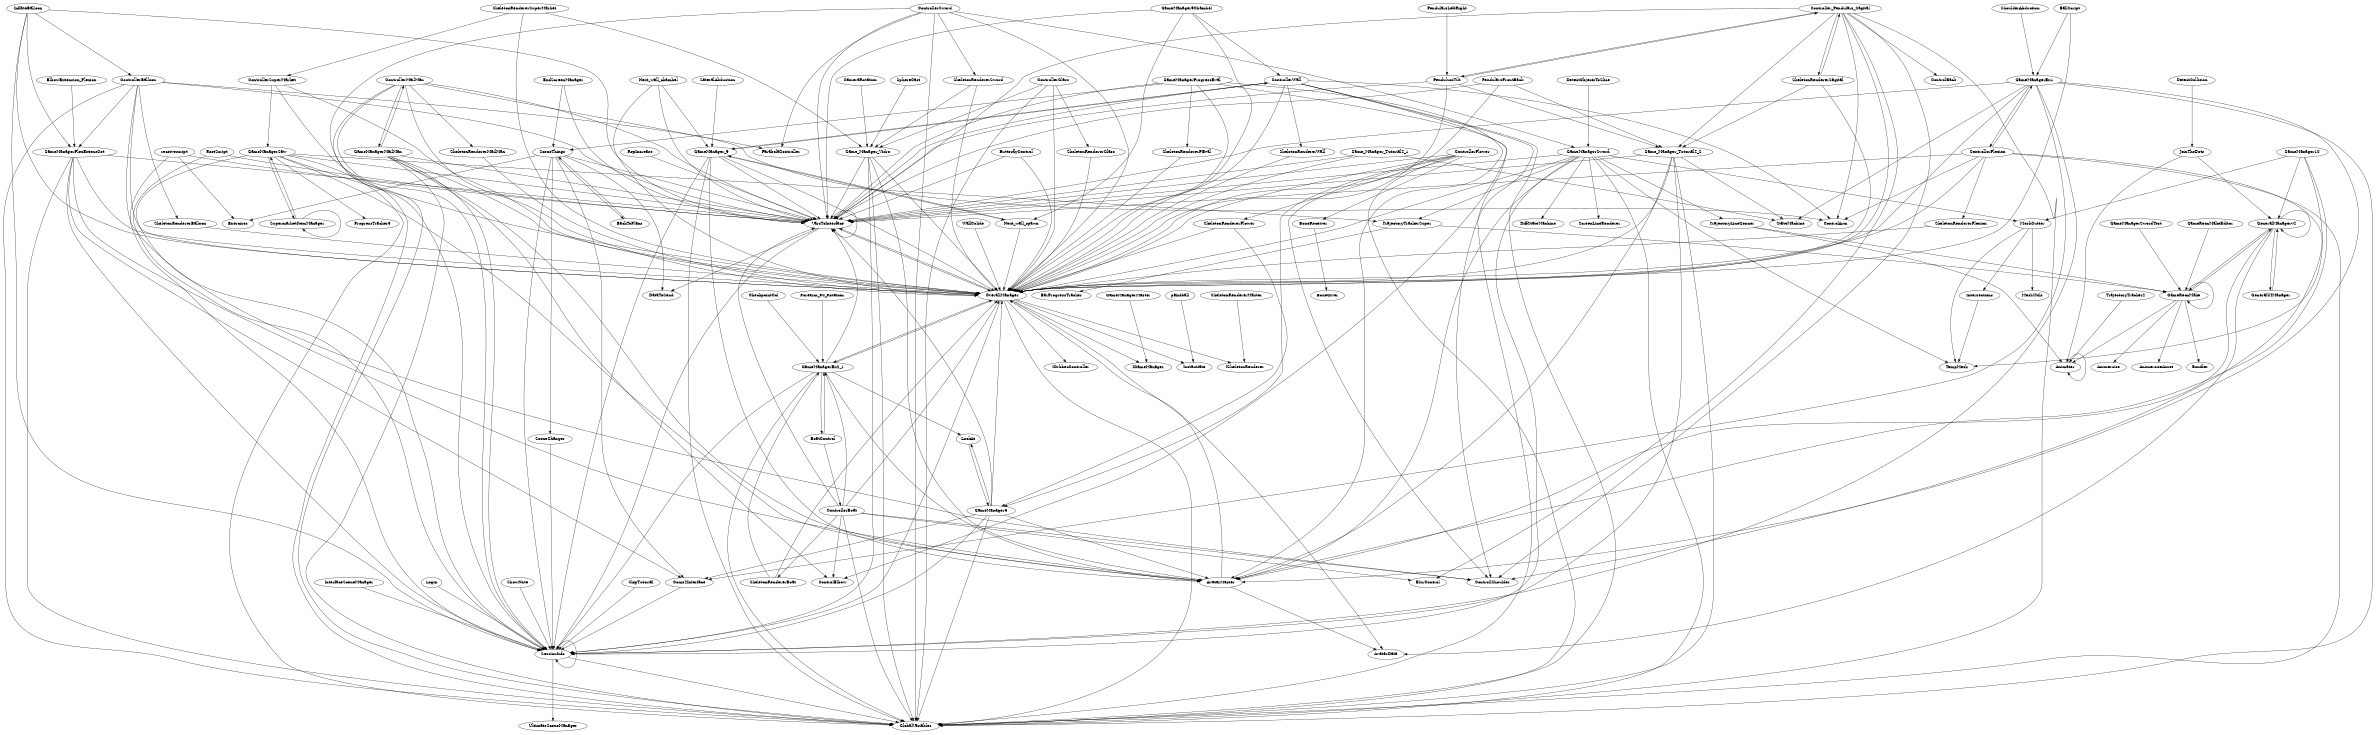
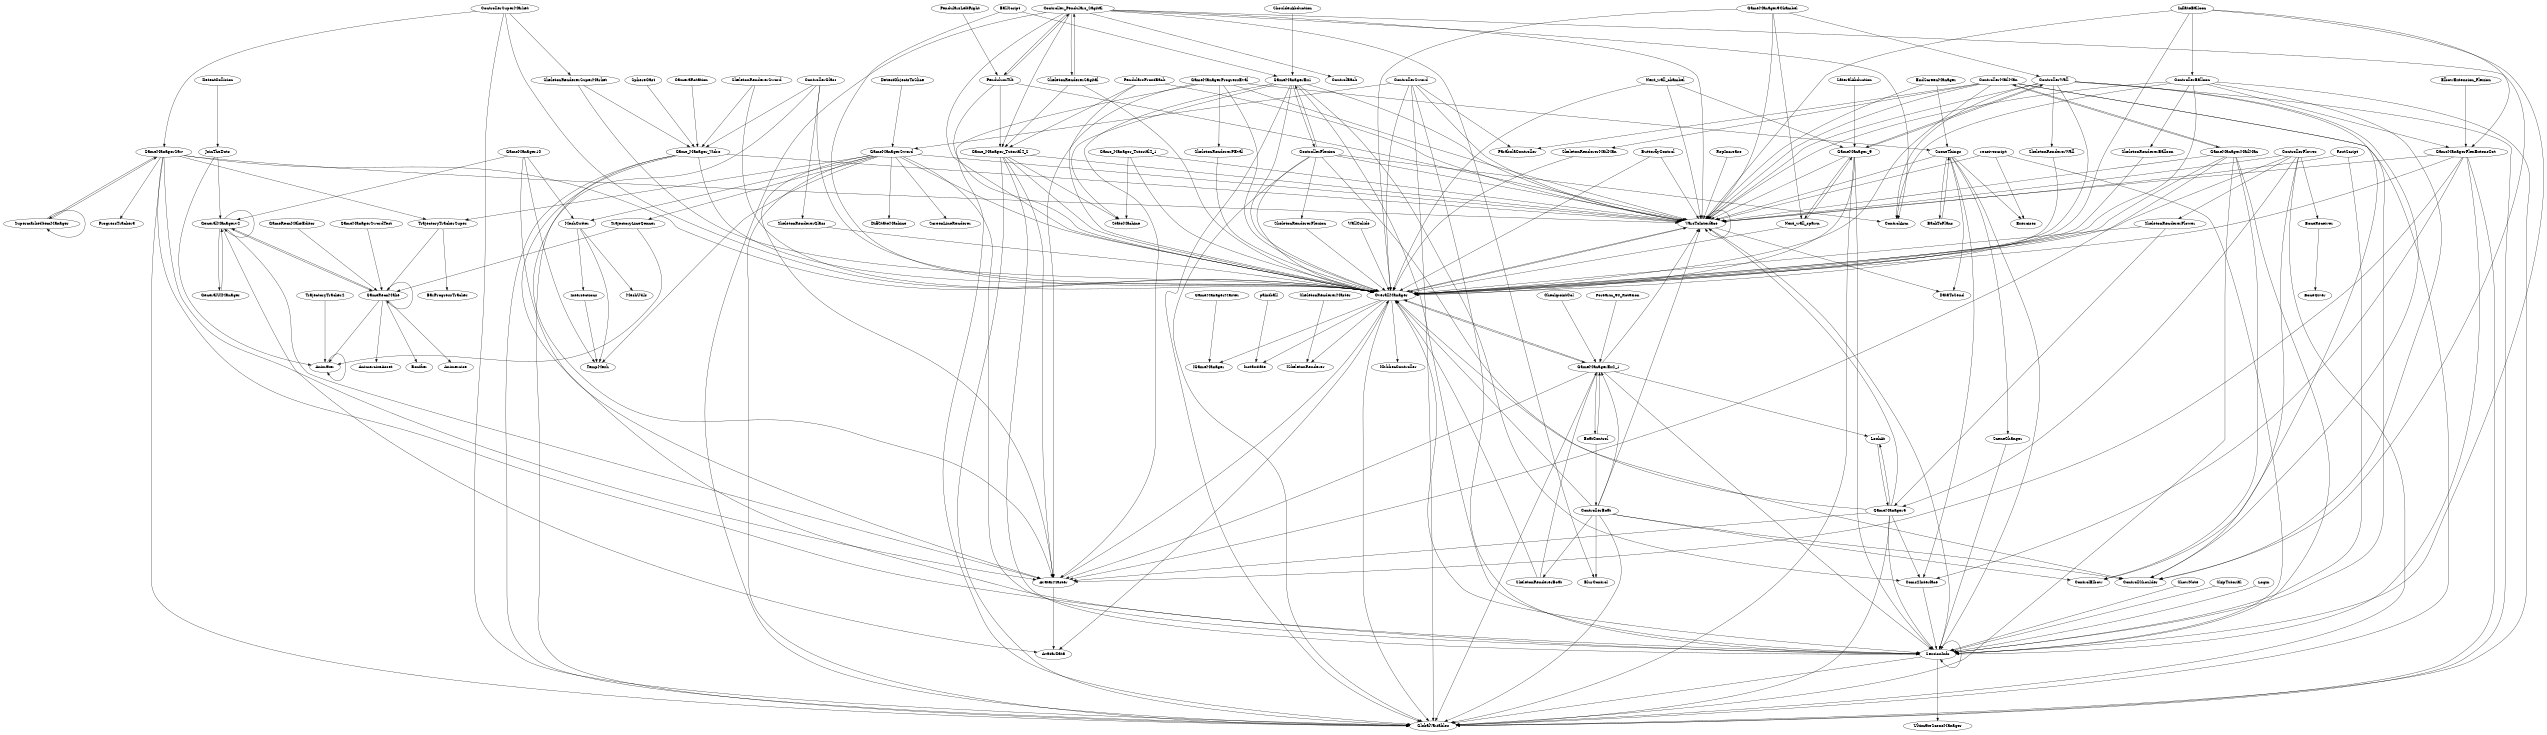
edge "ControllerSword" -> "SkeletonRendererSword": removed
edge "SkeletonRendererSuperMarket" -> "ControllerSuperMarket": reversed
edge "GameManager_9" -> "AvatarMaster": removed
node "InterfaceSceneManager": removed
